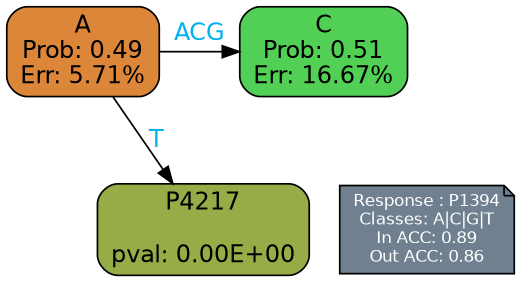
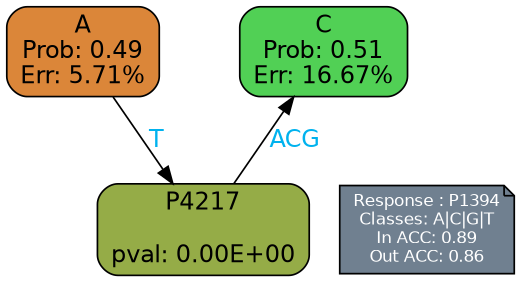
edge "A Prob: 0.49 Err: 5.71%" -> "C Prob: 0.51 Err: 16.67%": now "P4217 pval: 0.00E+00" -> "C Prob: 0.51 Err: 16.67%"
